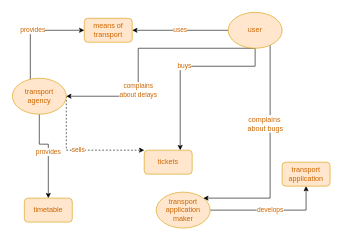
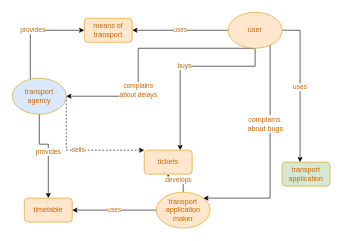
edge "user" -> "transport application": added, label "uses"
node "transport agency": fillcolor #ffe6cc -> #dae8fc
node "transport application": fillcolor #ffe6cc -> #d5e8d4
edge "transport application maker" -> "timetable": added, label "uses"
edge "transport application maker" -> "transport application": now "transport application maker" -> "tickets"
